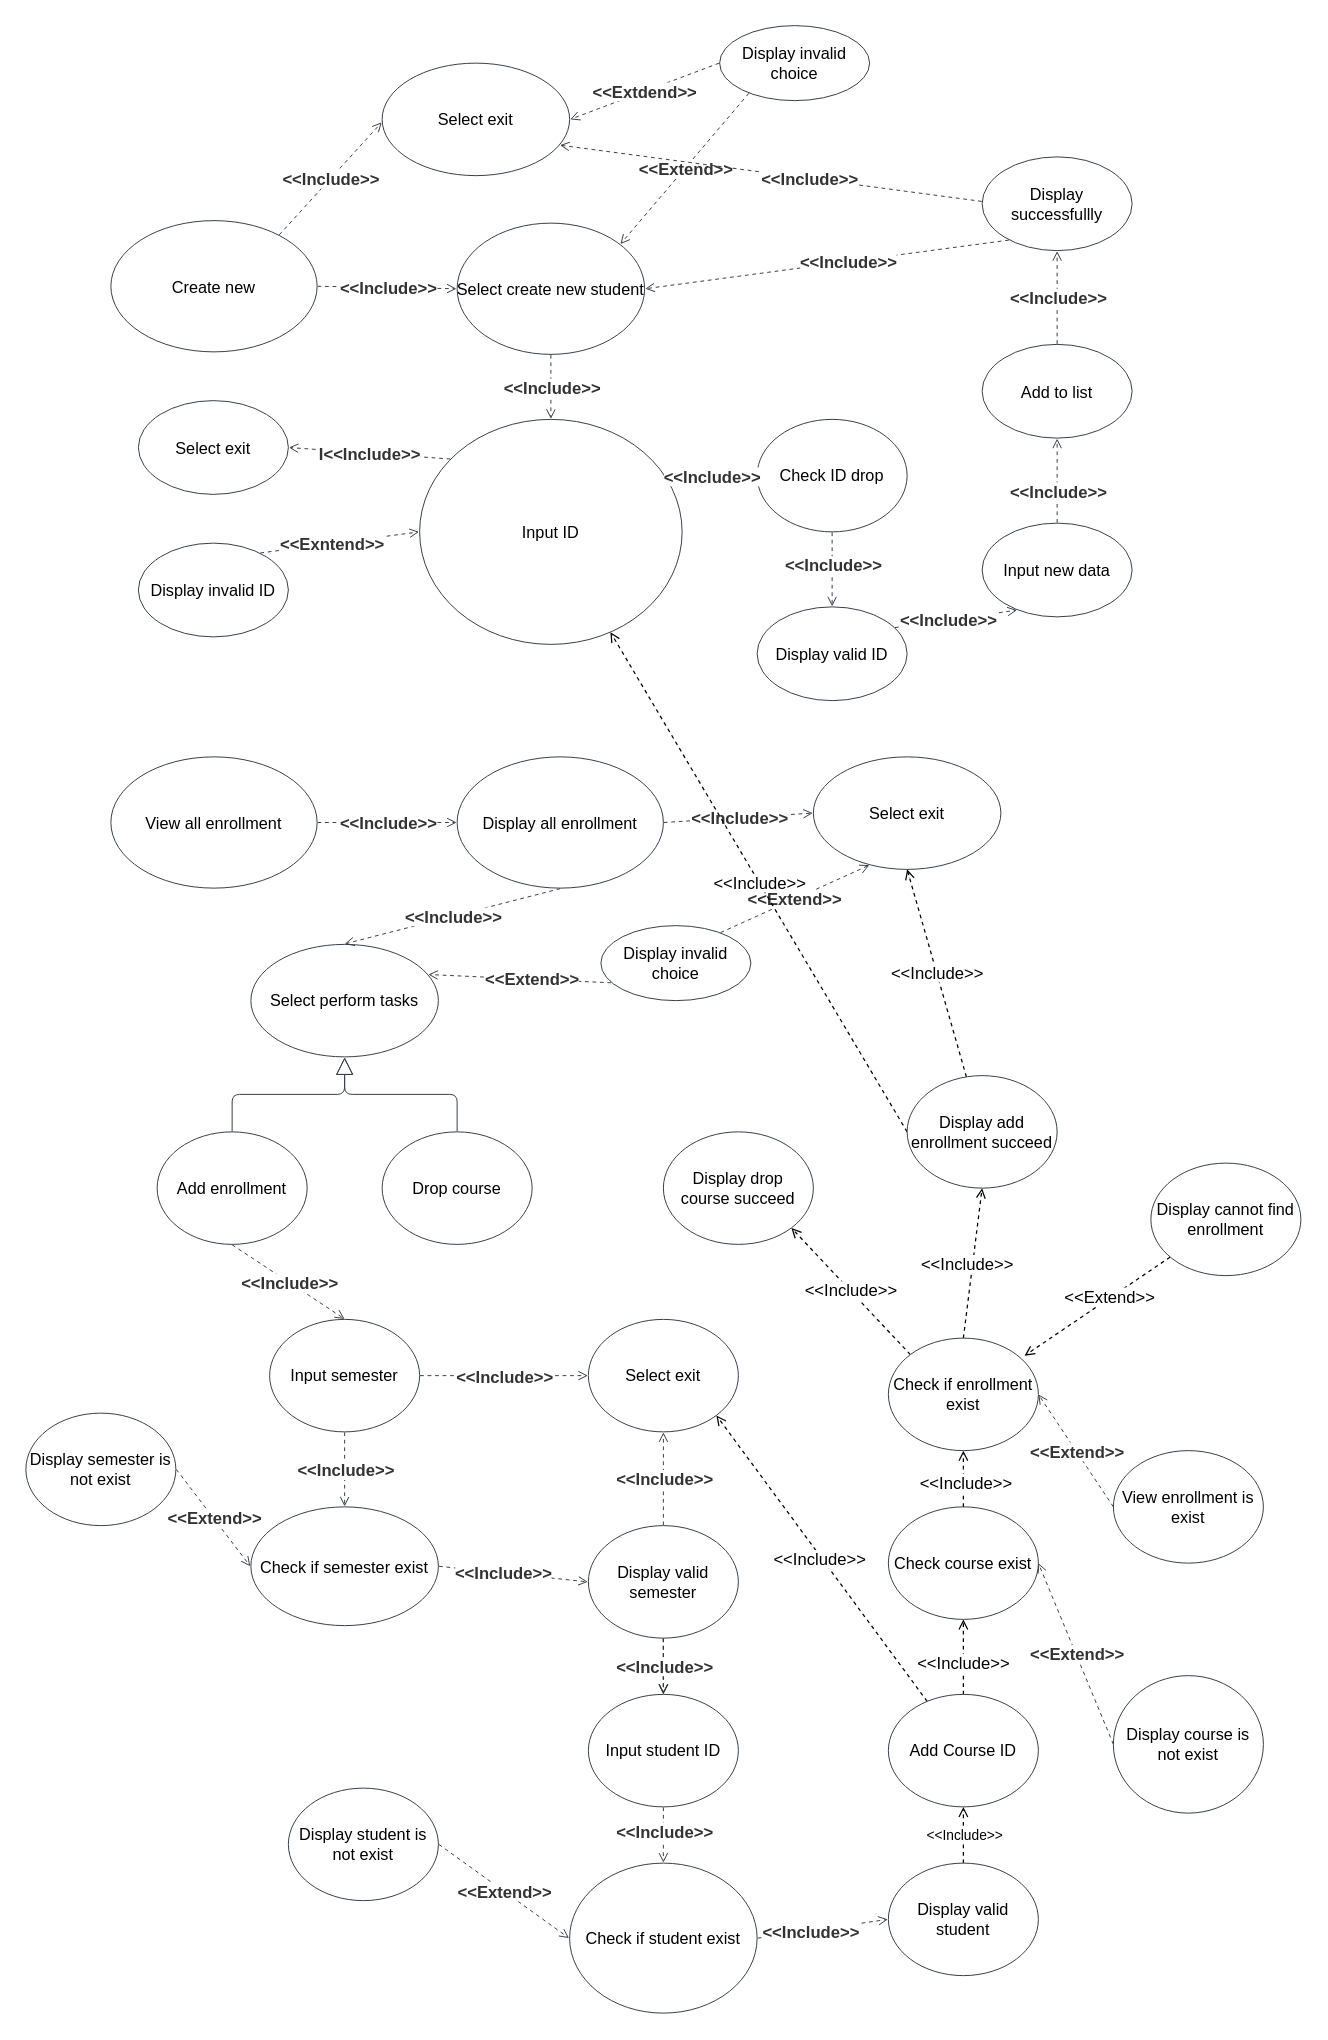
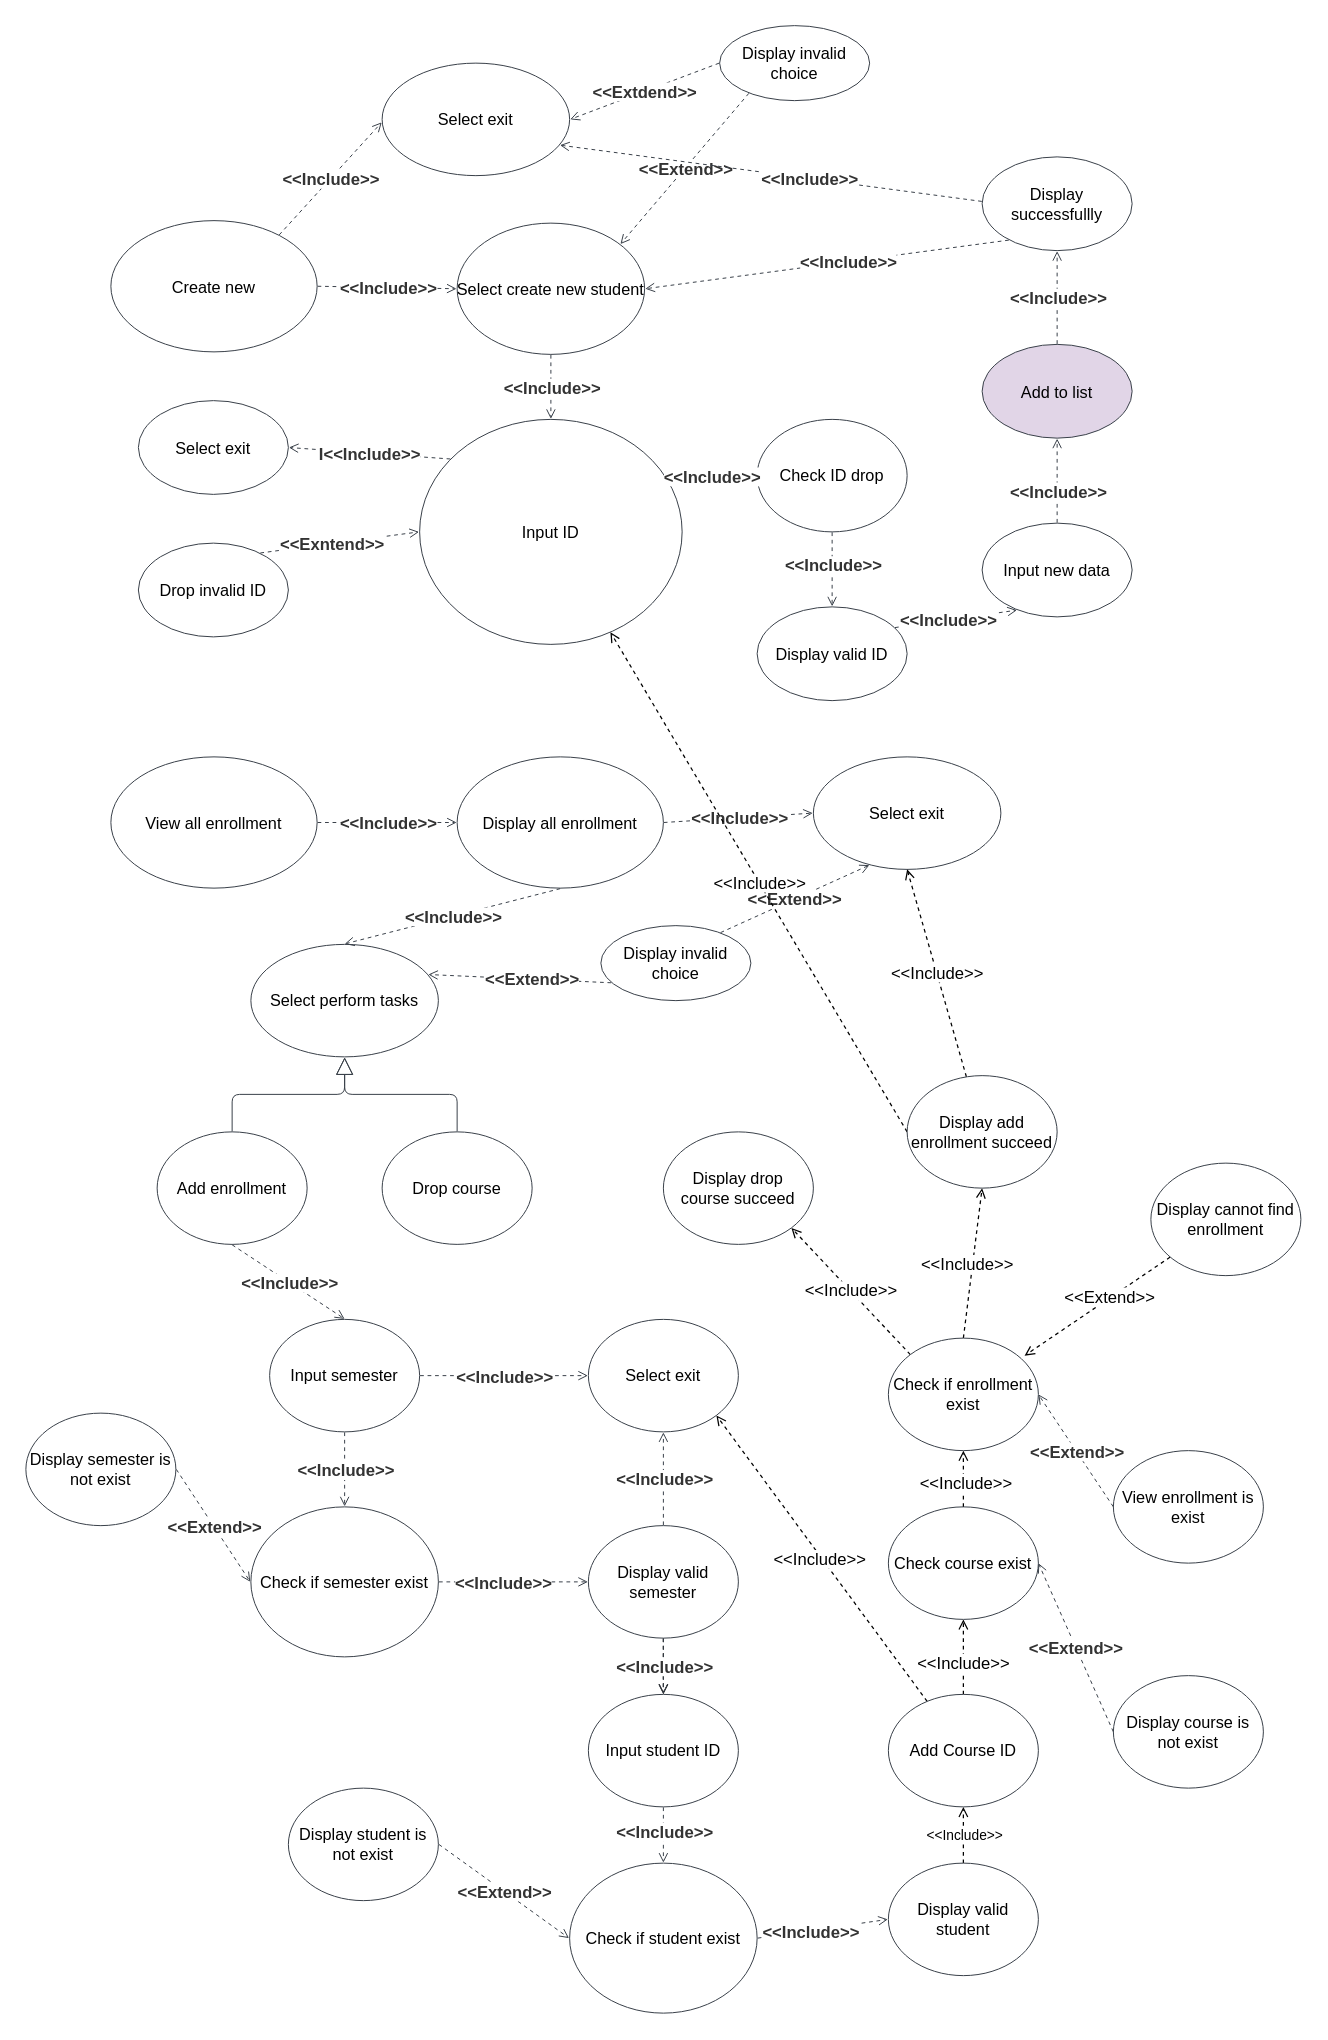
node "Add to list": fillcolor #ffffff -> #e1d5e7
node "Display invalid ID": label "Display invalid ID" -> "Drop invalid ID"
node "Check if semester exist": size 188x119 -> 188x150
node "Display course is not exist": size 150x138 -> 150x113
